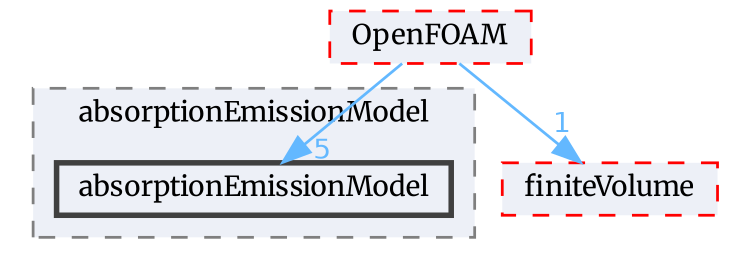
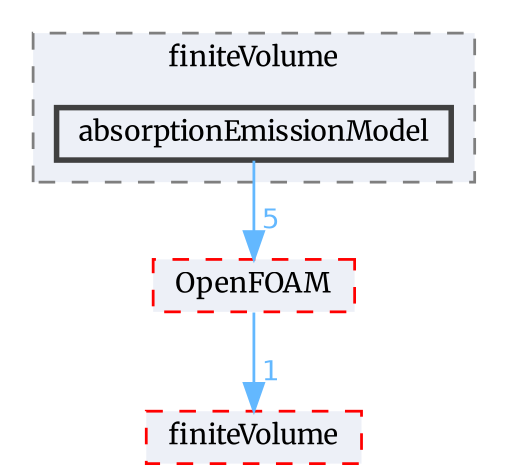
edge "OpenFOAM" -> "absorptionEmissionModel": reversed
cluster "absorptionEmissionModel": label "absorptionEmissionModel" -> "finiteVolume"
